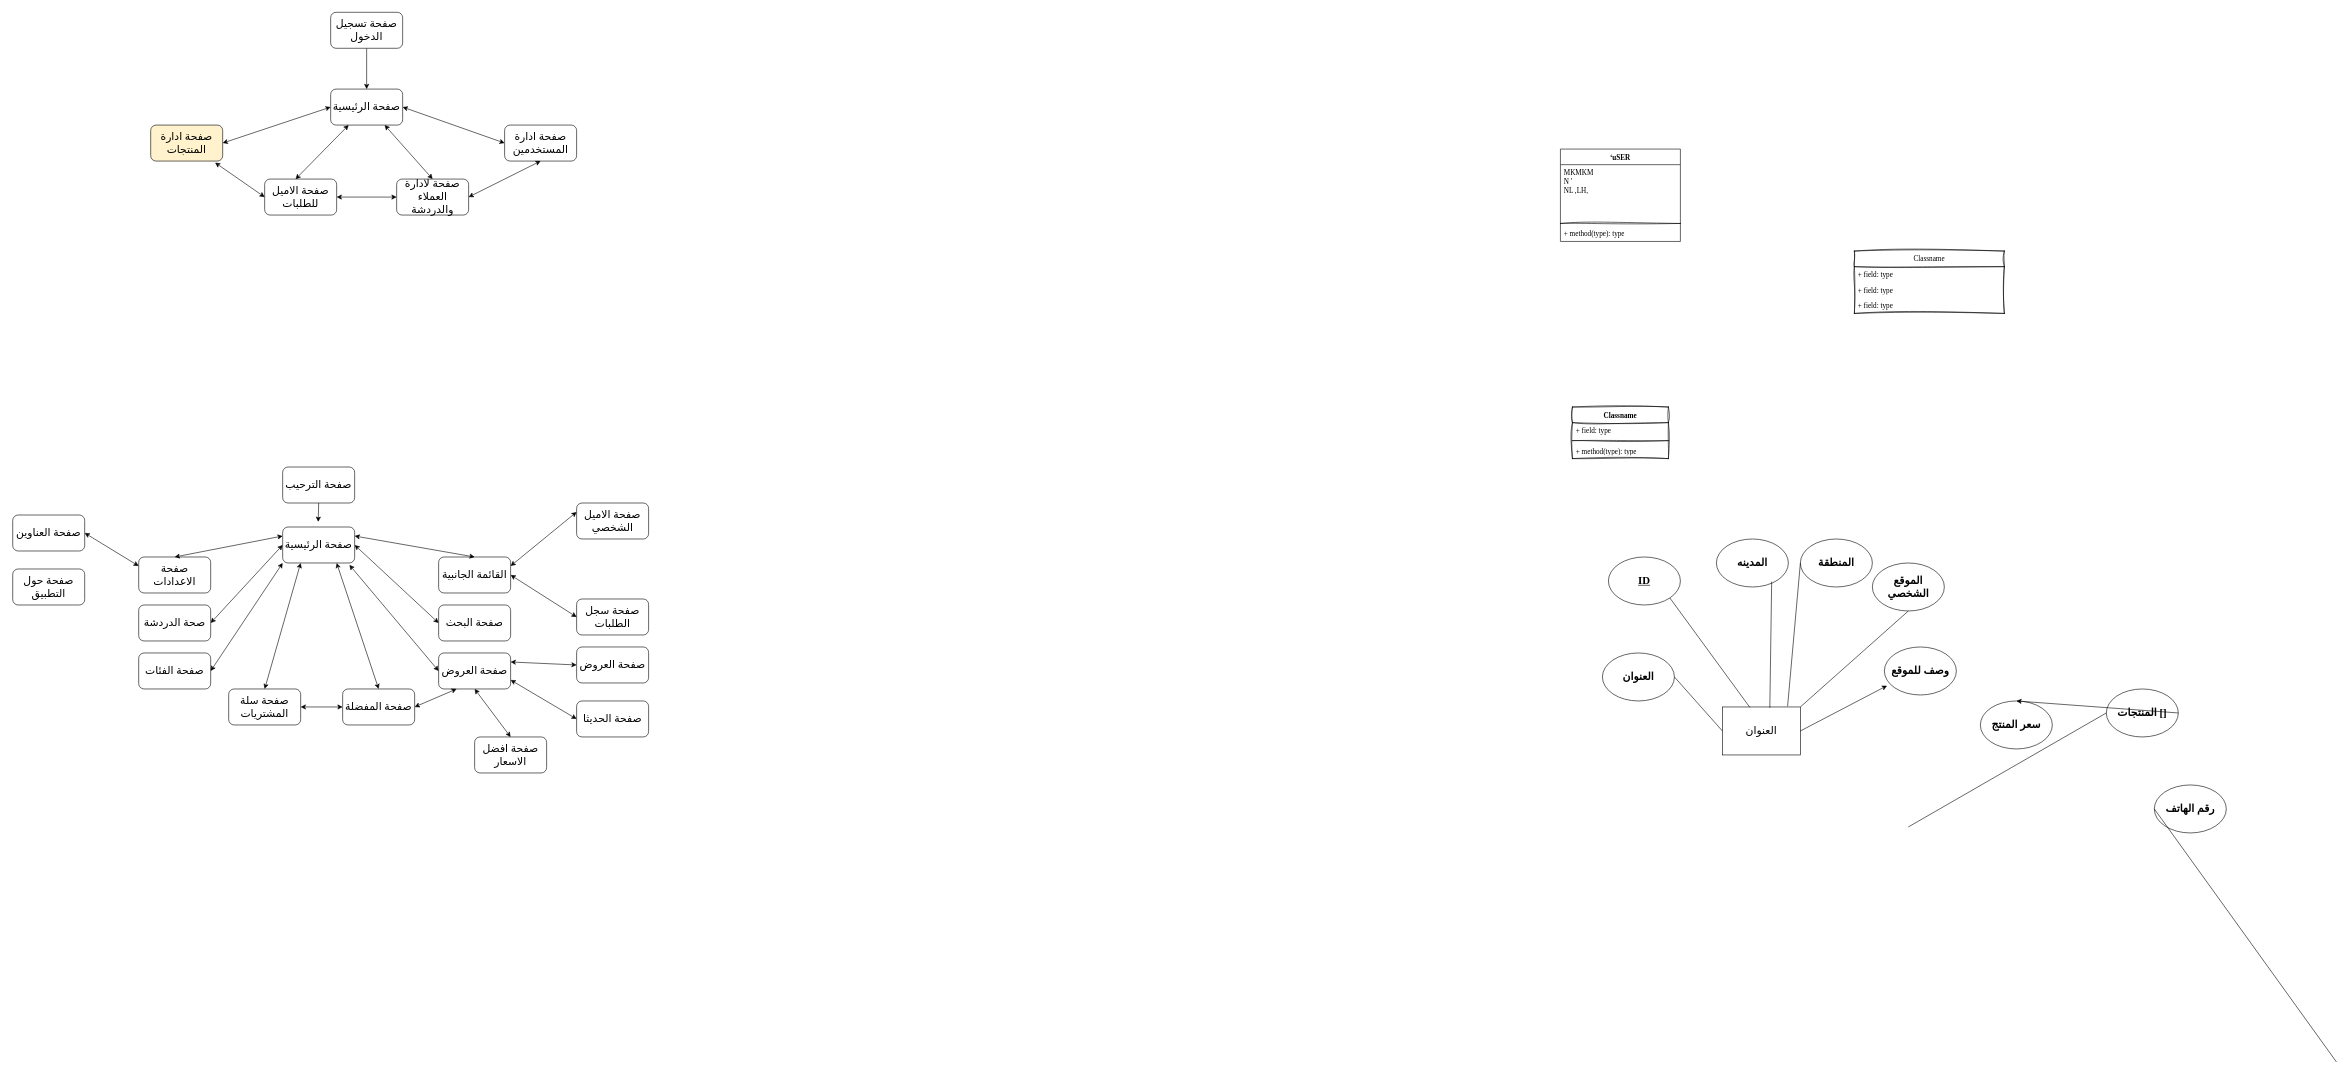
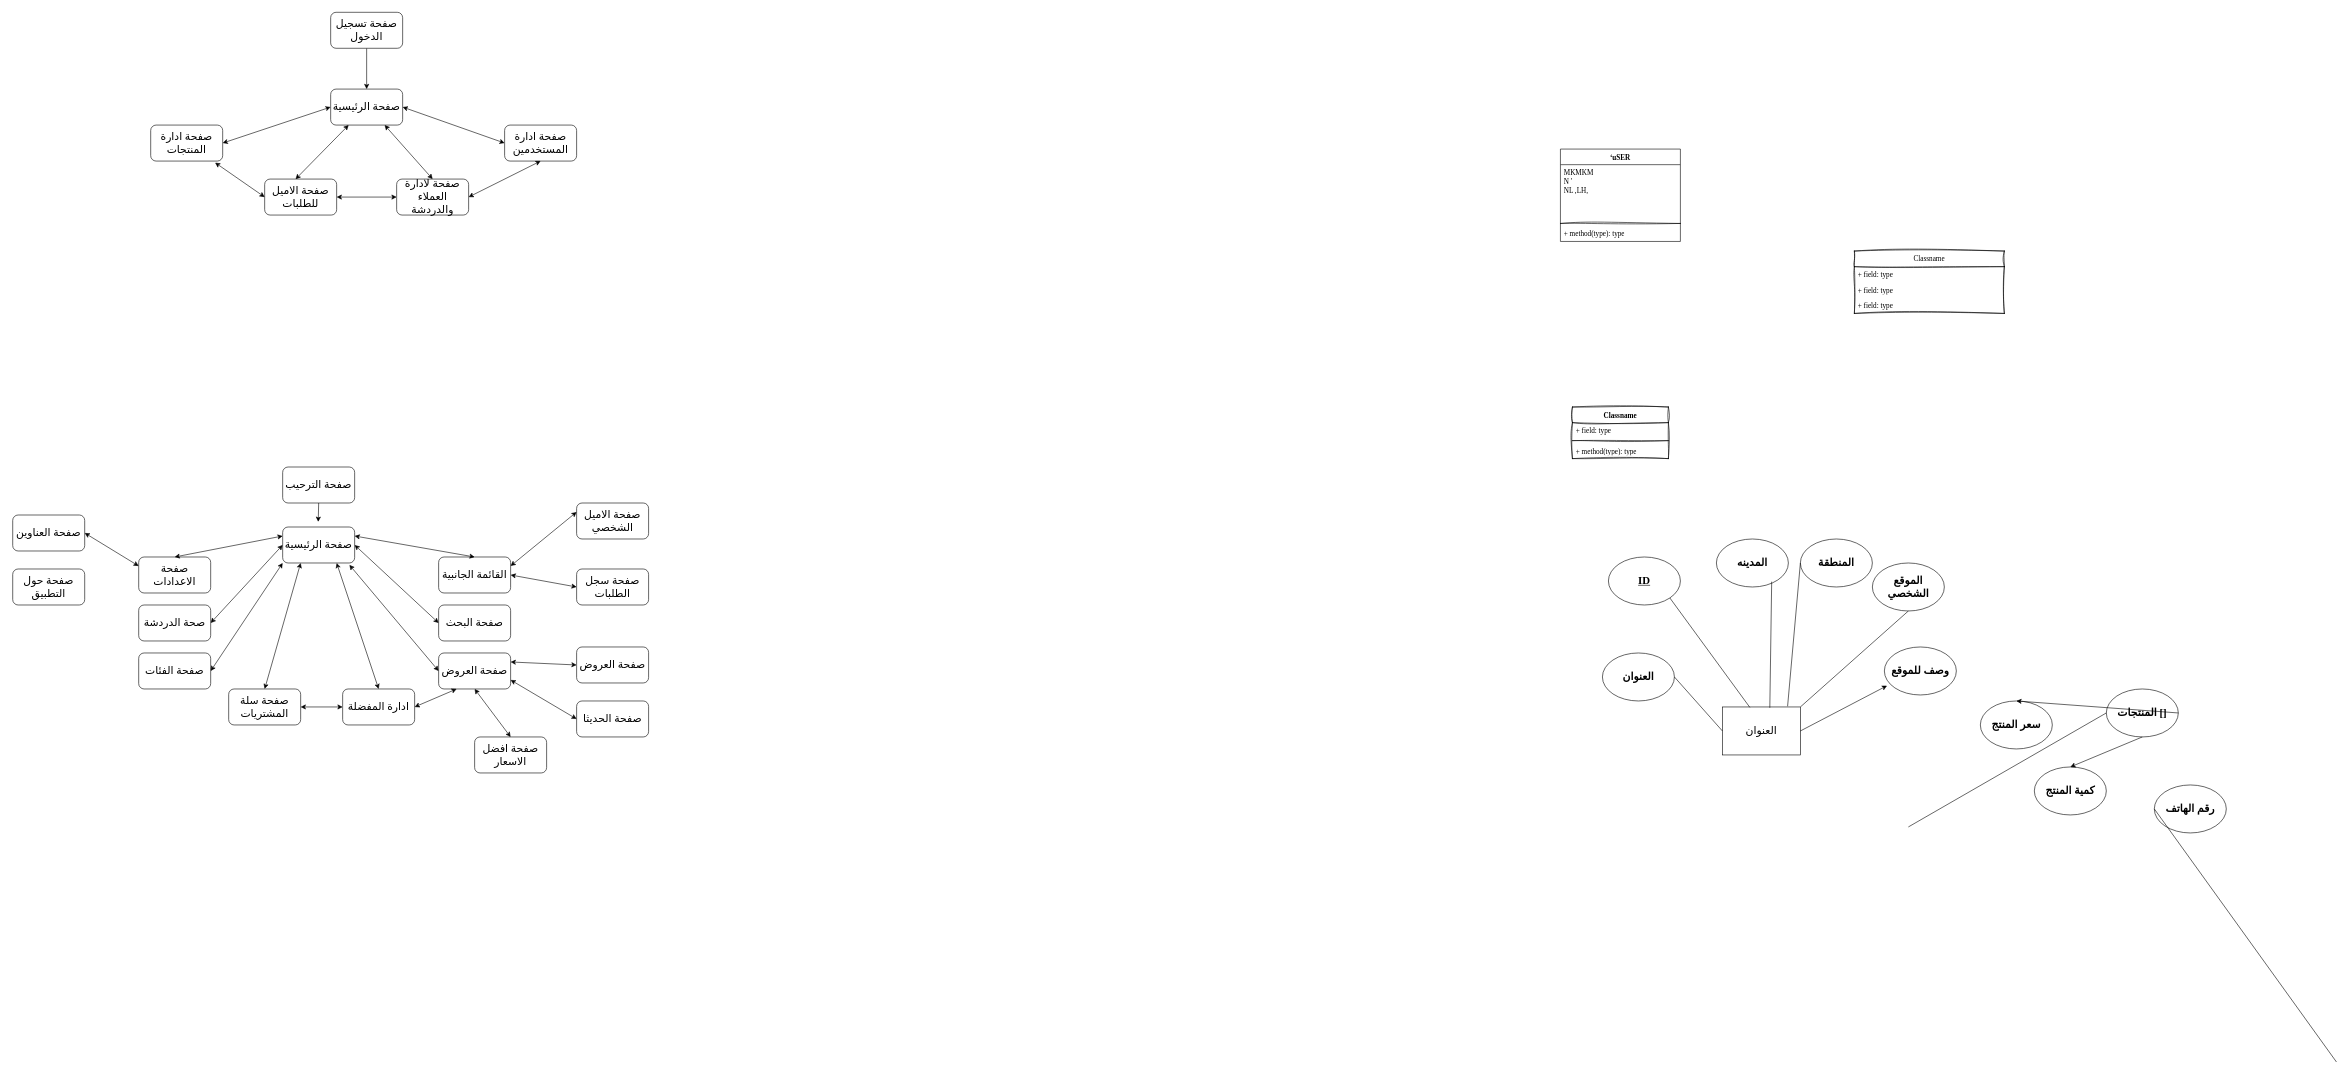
node "صفحة ادارة المنتجات": fillcolor #fff2cc -> #ffffff
node "صفحة سجل الطلبات": moved (612, 617) -> (612, 587)
node "صفحة المفضلة": label "صفحة المفضلة" -> "ادارة المفضلة"
edge "المنتجات []" -> "كمية المنتج": added
node "كمية المنتج": added
